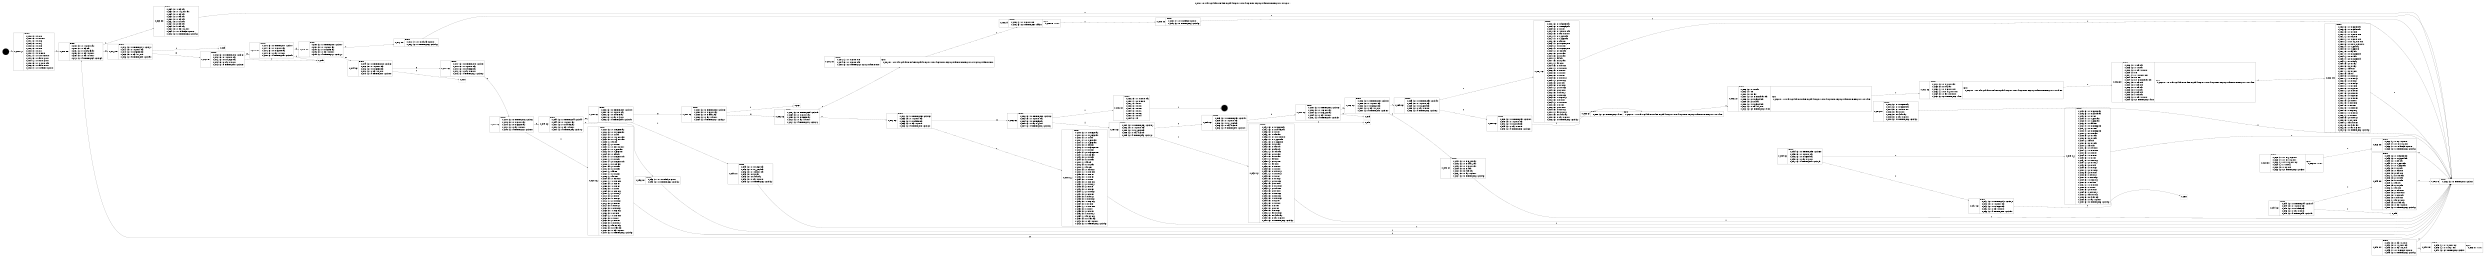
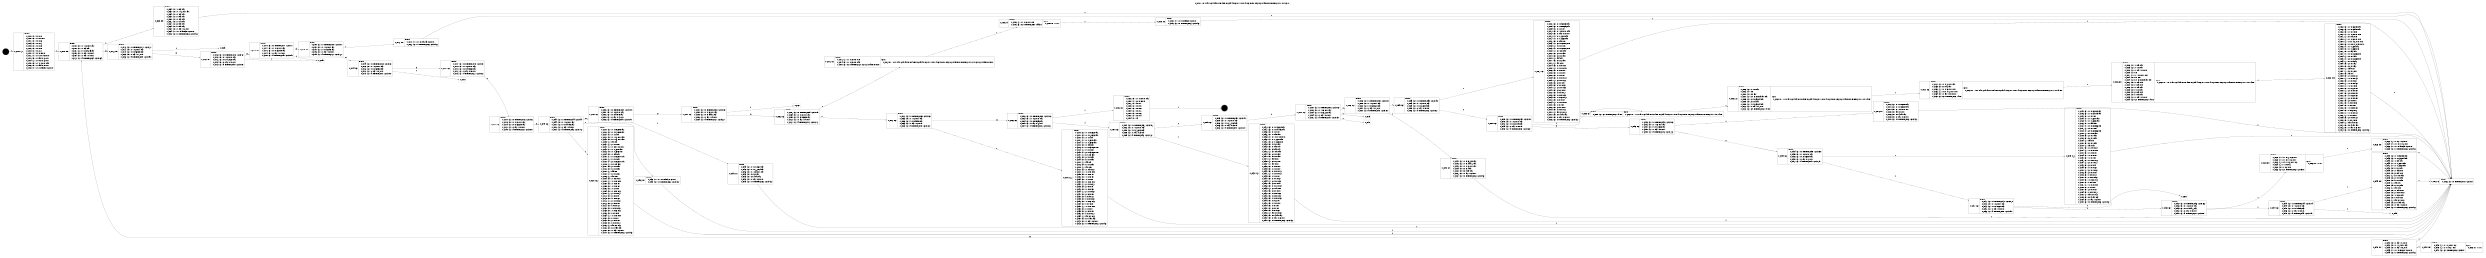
edge "0x401898 [25]" -> "0x4019b7": now "0x4018b1 [25]" -> "0x4019b7"
node "0x401915 [25]": added
edge "0x4017d0 [25]" -> "0x401ad1 [164]": now "0x4017e9 [25]" -> "0x401ad1 [164]"
node "0x401960 [25]": added
edge "0x4019dc [21]" -> "0x4019cf [13]": reversed
